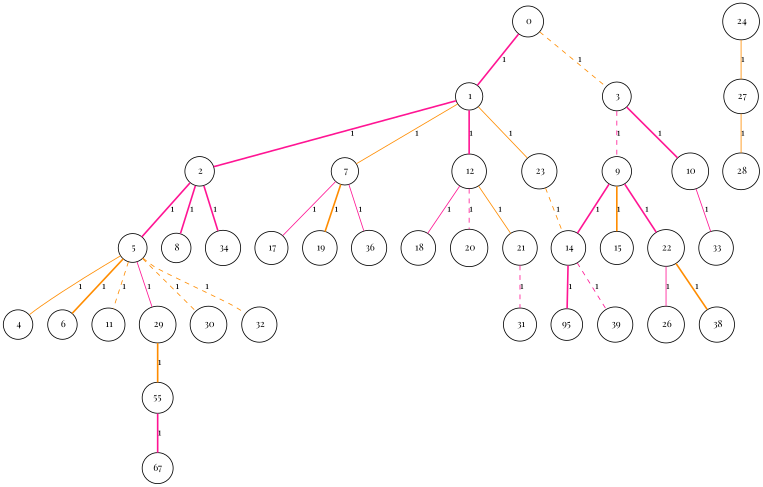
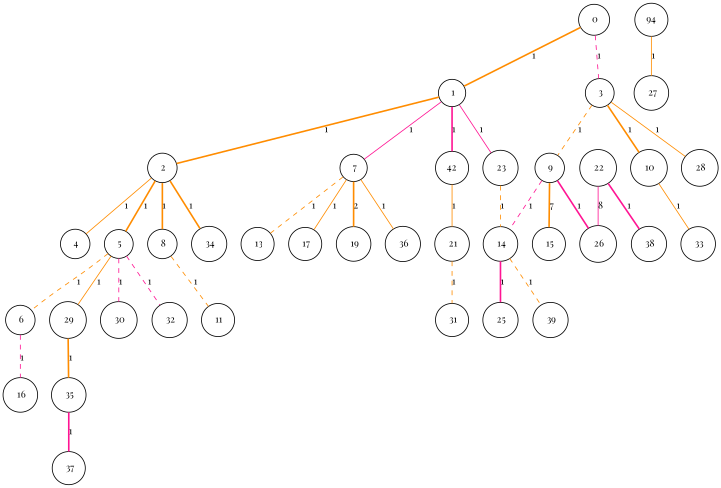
node "24": label "24" -> "94"
edge "0" -- "3": color darkorange -> deeppink
edge "0" -- "1": color deeppink -> darkorange
edge "1" -- "23": color darkorange -> deeppink
edge "3" -- "10": color deeppink -> darkorange
edge "27" -- "28": now "3" -- "28"
edge "1" -- "2": color deeppink -> darkorange
edge "1" -- "7": color darkorange -> deeppink
edge "3" -- "9": color deeppink -> darkorange
node "12": label "12" -> "42"
edge "2" -- "34": color deeppink -> darkorange
edge "7" -- "36": color deeppink -> darkorange
edge "9" -- "22": now "9" -- "26"
edge "7" -- "17": color deeppink -> darkorange
edge "7" -- "19": label "1" -> "2"
edge "9" -- "14": style bold -> dashed
edge "9" -- "15": label "1" -> "7"
edge "2" -- "5": color deeppink -> darkorange
edge "2" -- "8": color deeppink -> darkorange
edge "10" -- "33": color deeppink -> darkorange
node "13": added
node "18": removed
node "20": removed
edge "5" -- "4": now "2" -- "4"
edge "5" -- "29": color deeppink -> darkorange
edge "5" -- "11": now "8" -- "11"
edge "5" -- "30": color darkorange -> deeppink
edge "5" -- "6": style bold -> dashed
edge "5" -- "32": color darkorange -> deeppink
edge "14" -- "39": color deeppink -> darkorange
edge "21" -- "31": color deeppink -> darkorange
edge "22" -- "26": label "1" -> "8"
edge "22" -- "38": color darkorange -> deeppink
node "95": label "95" -> "25"
node "16": added
node "55": label "55" -> "35"
node "67": label "67" -> "37"
